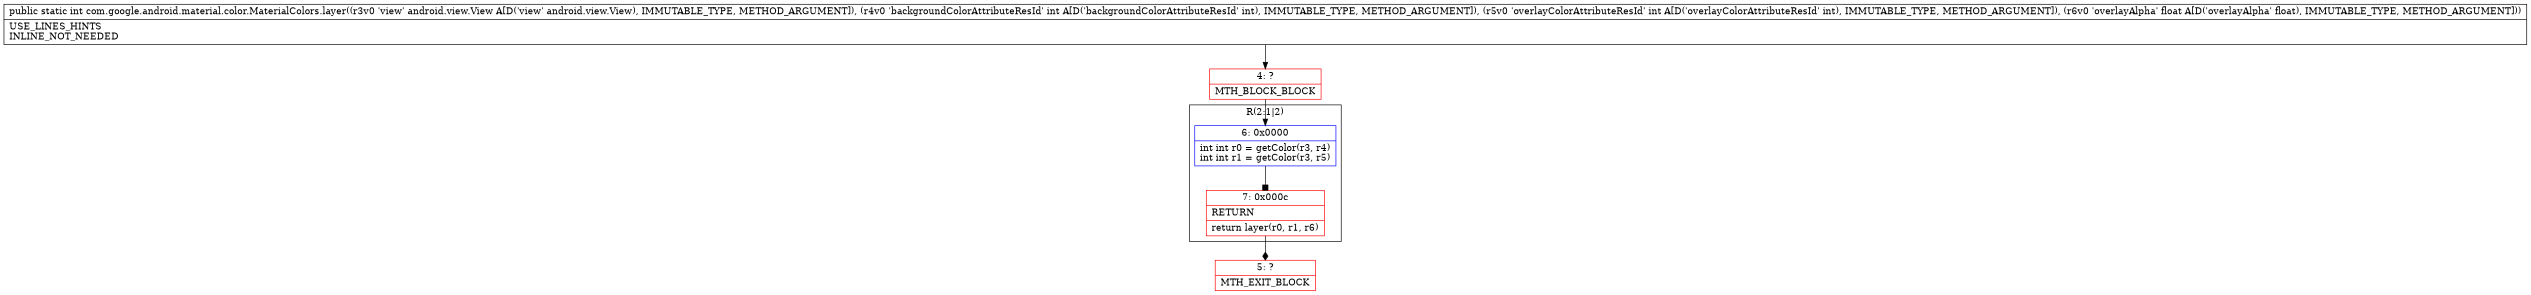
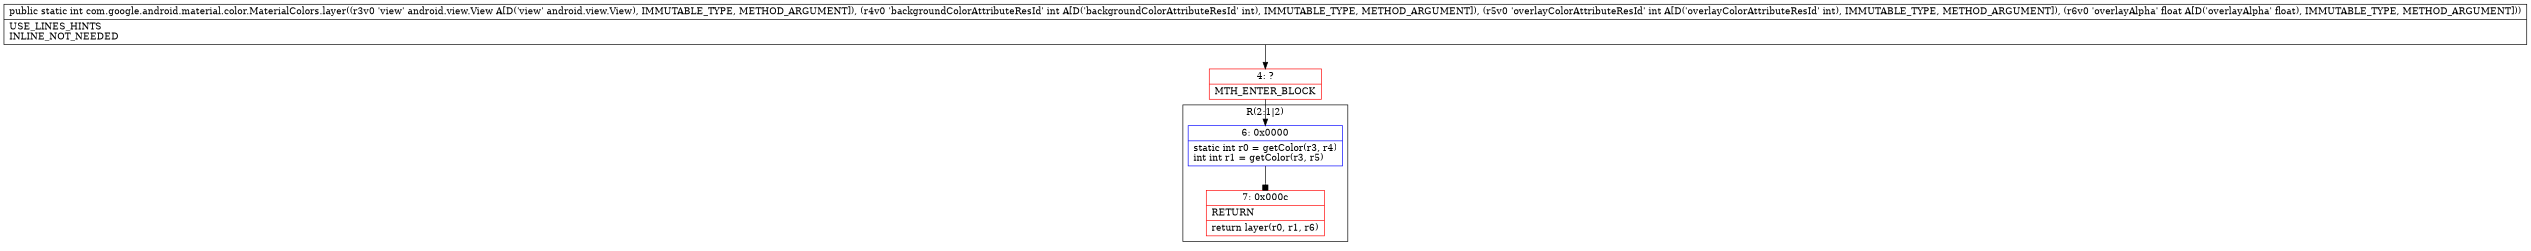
node "4: ?": text "MTH_BLOCK_BLOCK" -> "MTH_ENTER_BLOCK"
node "6: 0x0000": text "int int r0 = getColor(r3, r4)" -> "static int r0 = getColor(r3, r4)"
node "5: ?": removed
